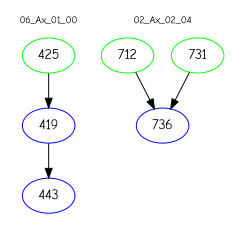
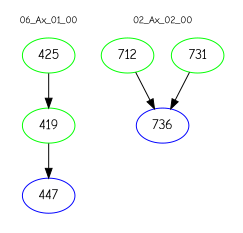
cluster "02_Ax_02_04": label "02_Ax_02_04" -> "02_Ax_02_00"
node "419": color blue -> green
node "443": label "443" -> "447"
